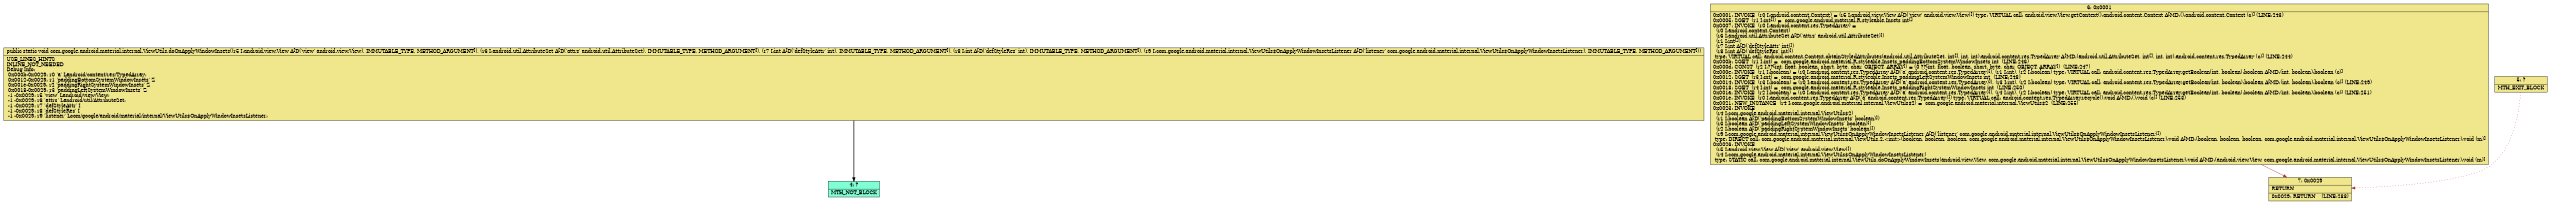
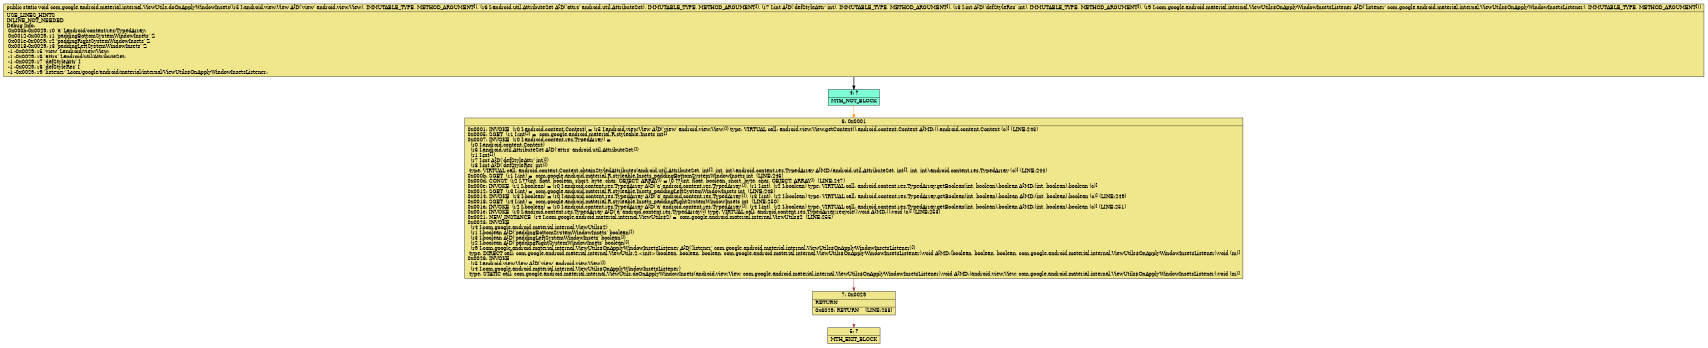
edge "4: ?" -> "6: 0x0001": added
edge "5: ?" -> "7: 0x0029": reversed
node "7: 0x0029": text "0x0029: RETURN    (LINE:288)" -> "0x6029: RETURN    (LINE:288)"
